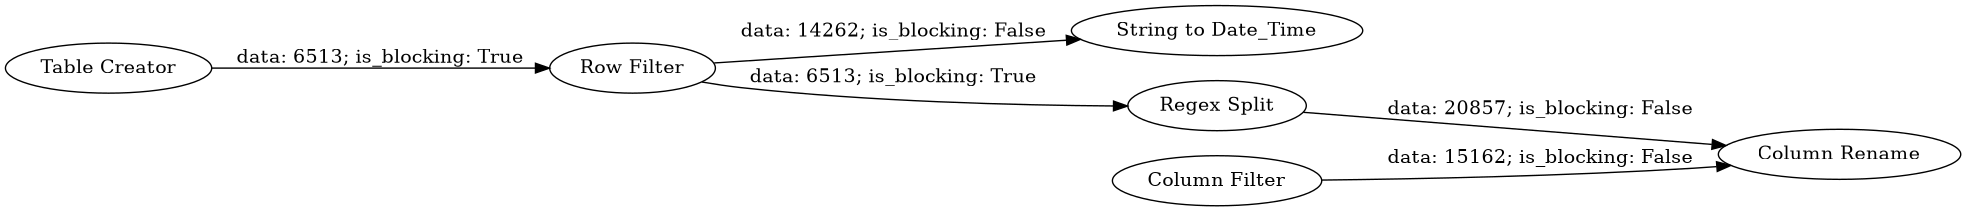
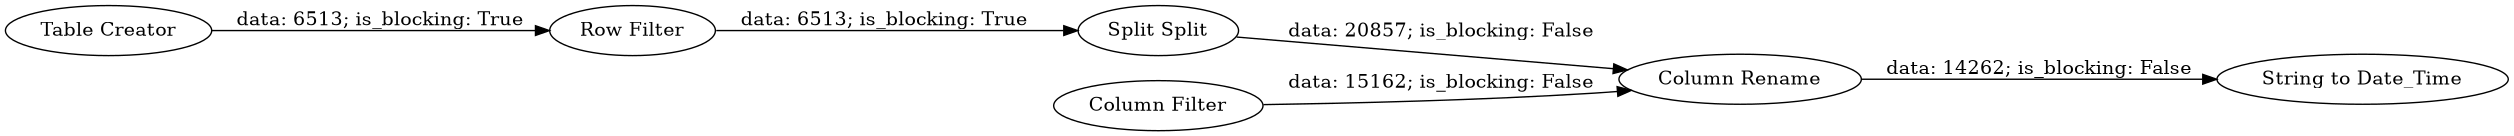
edge "Row Filter" -> "String to Date_Time": now "Column Rename" -> "String to Date_Time"
node "Regex Split": label "Regex Split" -> "Split Split"
